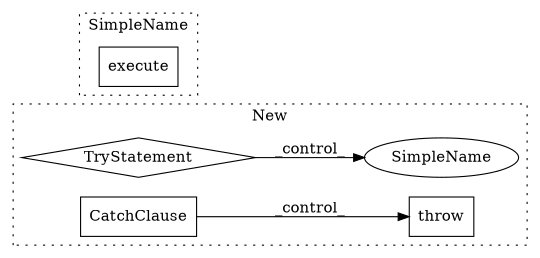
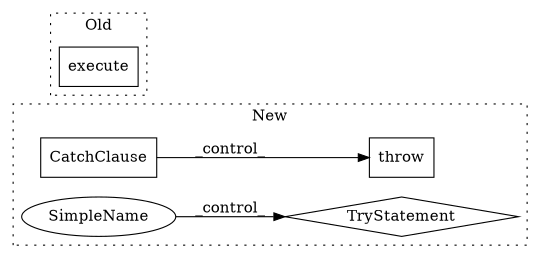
cluster "SimpleName": label "SimpleName" -> "Old"
edge "TryStatement" -> "SimpleName": reversed
